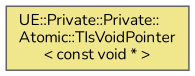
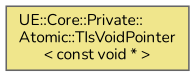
node "UE::Private::Private:: Atomic::TIsVoidPointer < const void * >": label "UE::Private::Private:: Atomic::TIsVoidPointer < const void * >" -> "UE::Core::Private:: Atomic::TIsVoidPointer < const void * >"
